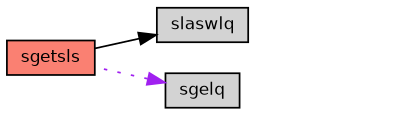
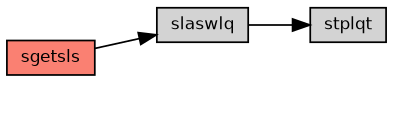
node "stplqt": added
node "sgelq": removed
